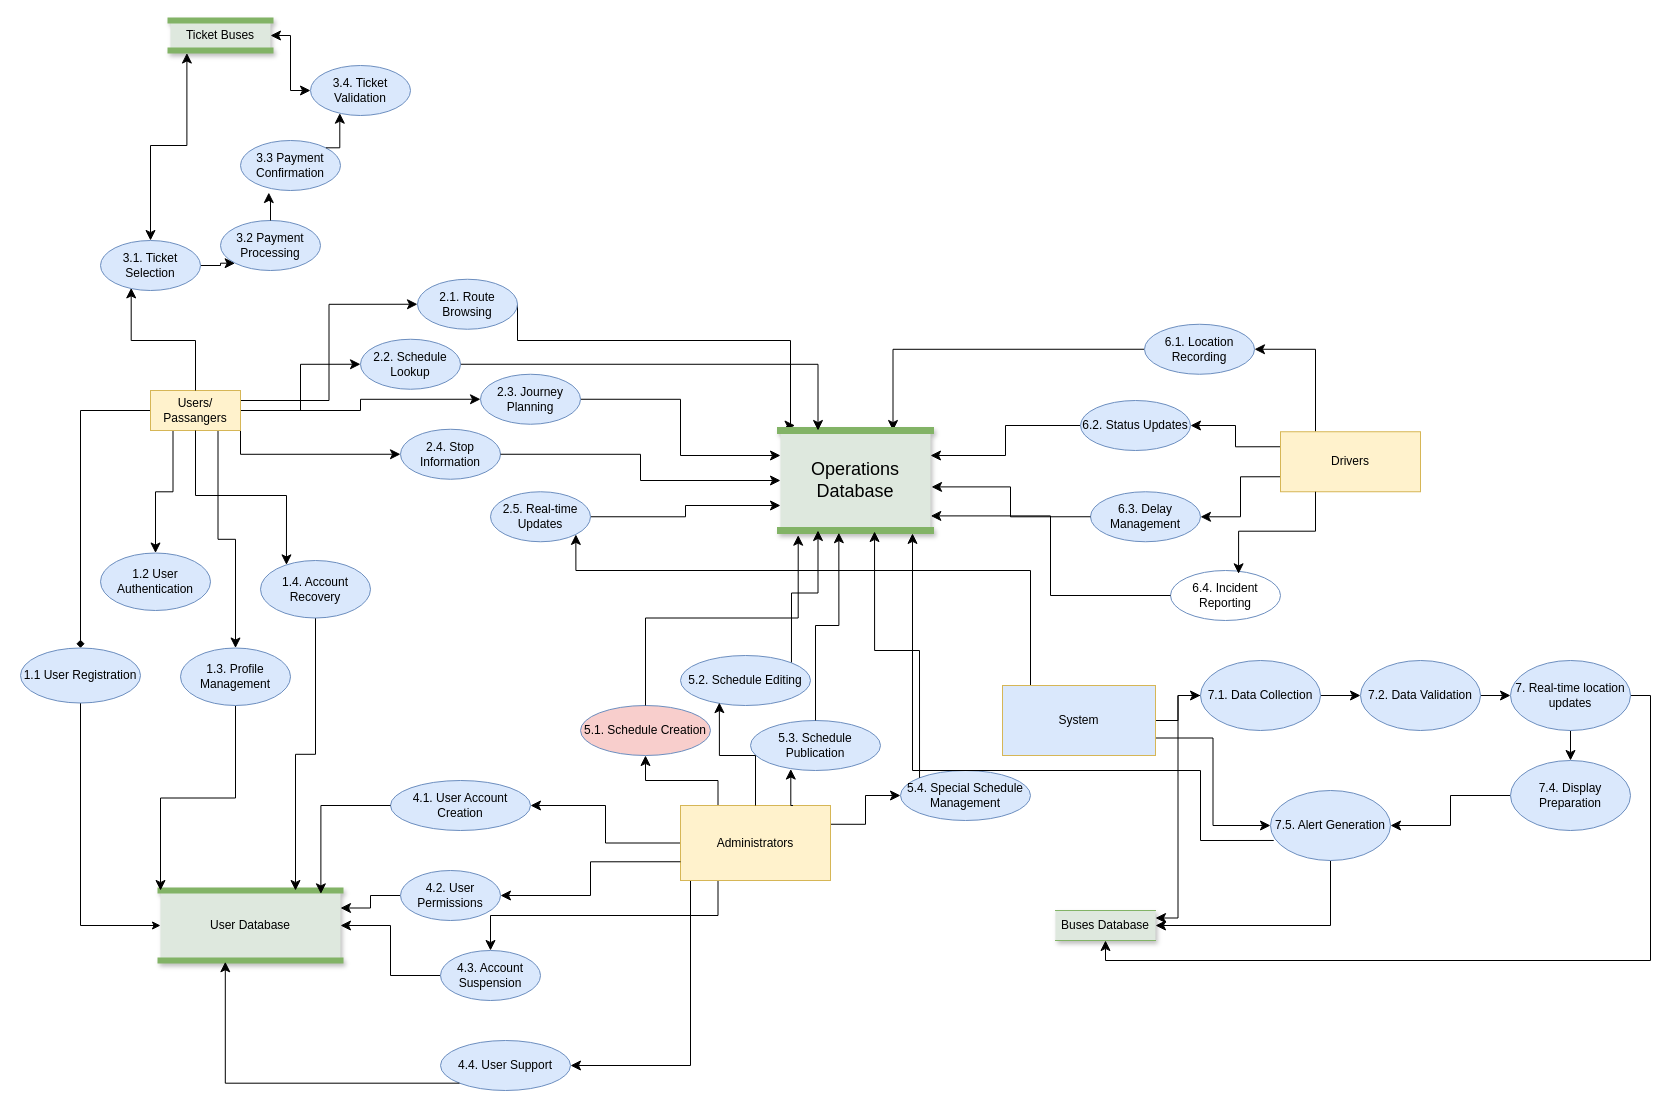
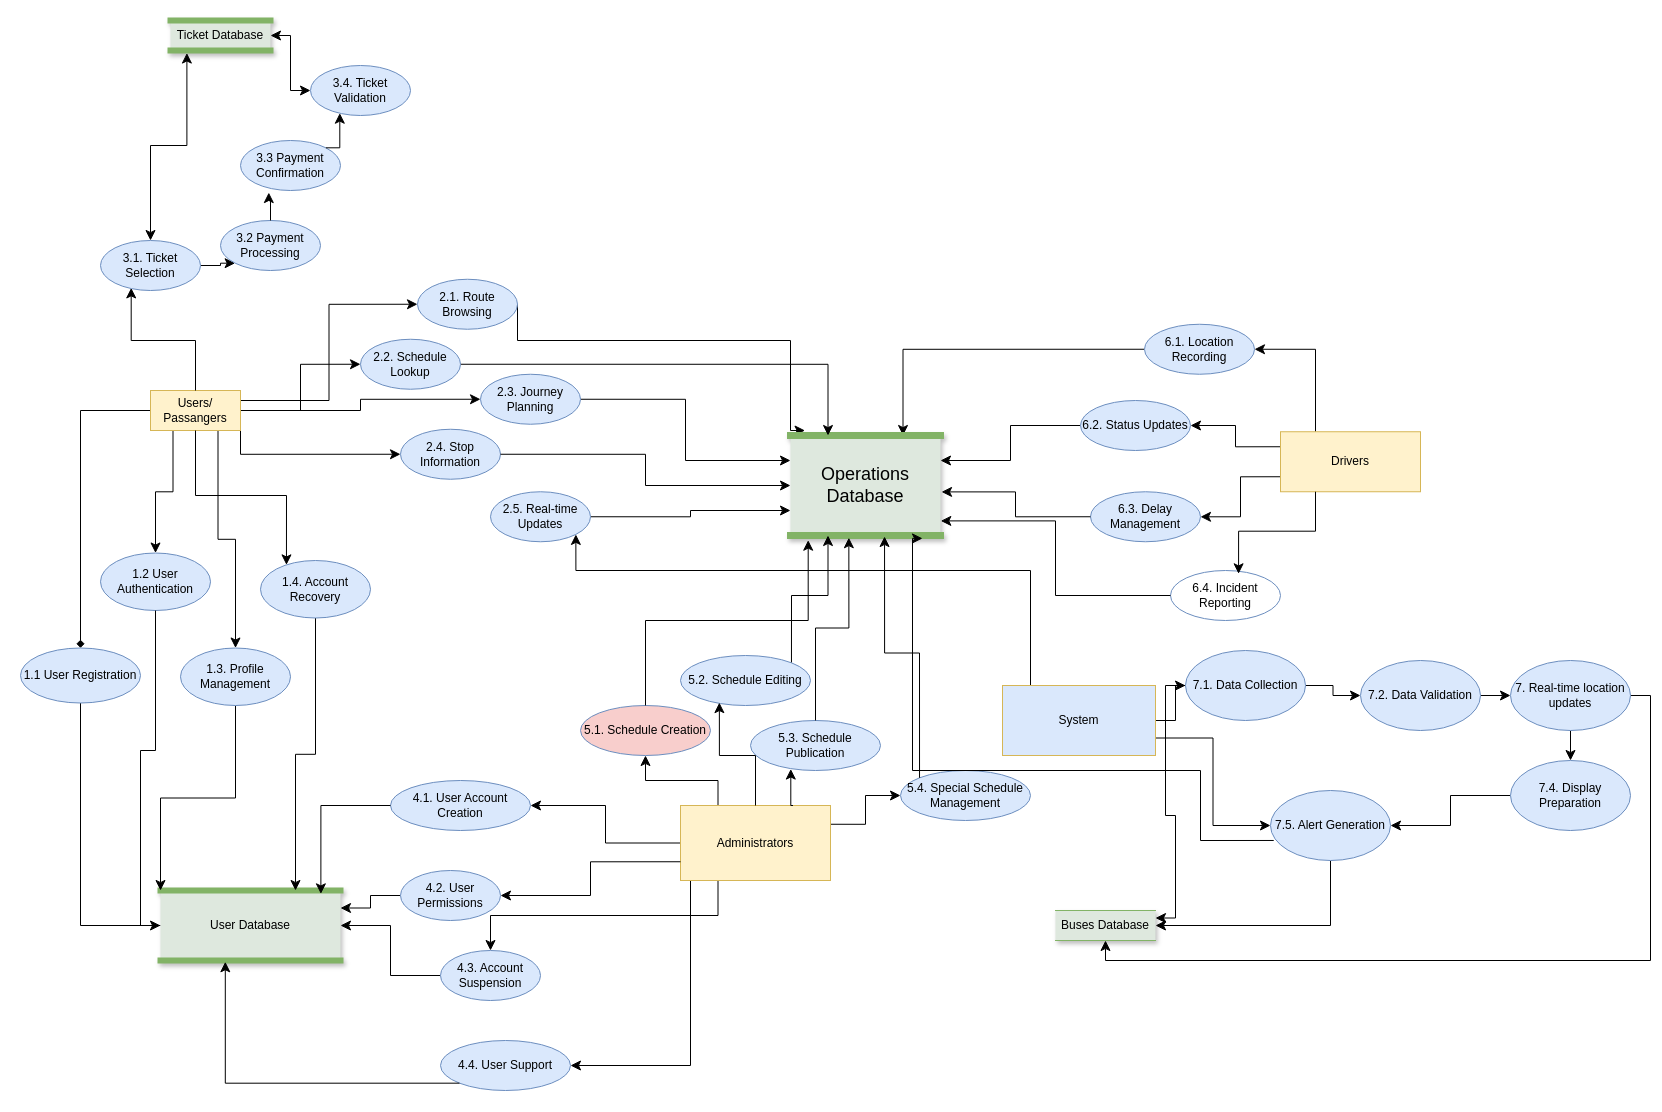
node "Ticket Buses": label "Ticket Buses" -> "Ticket Database"
node "Operations Database": moved (856, 481) -> (866, 486)
node "7.1. Data Collection": moved (1261, 696) -> (1246, 686)
edge "1.2 User Authentication" -> "User Database": added
edge "1.1 User Registration" -> "User Database": arrowhead classic -> none
